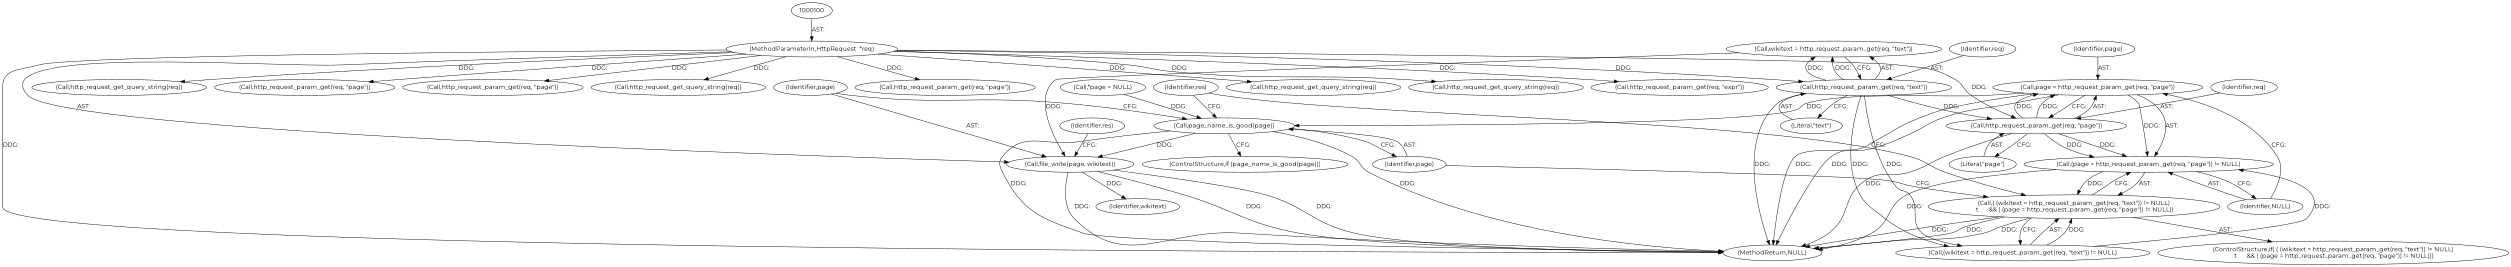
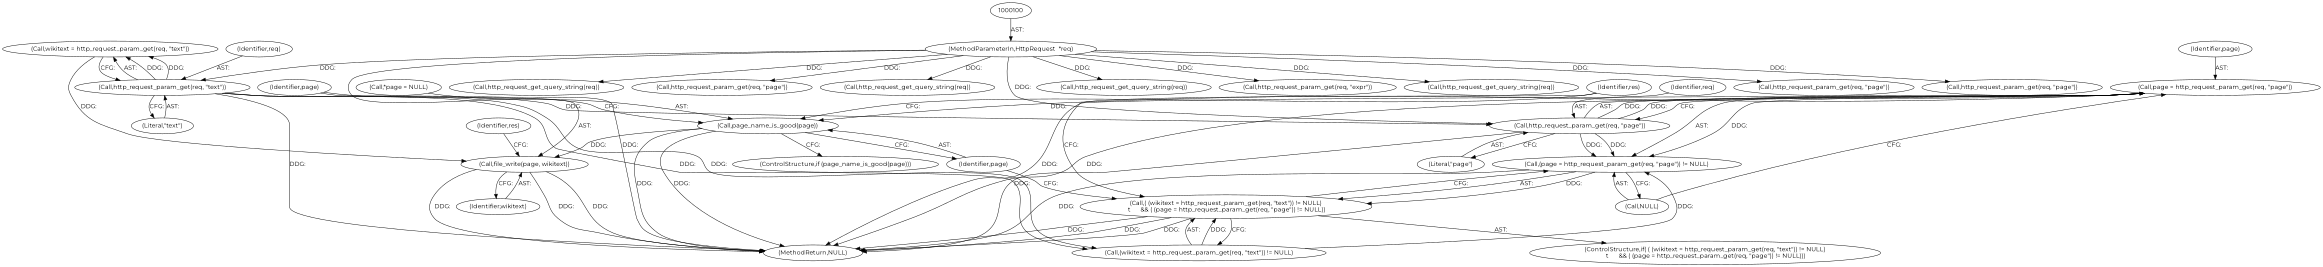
edge "(Call,*page = NULL)" -> "(Call,page_name_is_good(page))": label "DDG: " -> "AST: "
edge "(MethodParameterIn,HttpRequest  *req)" -> "(Call,file_write(page, wikitext))": now "(Identifier,wikitext)" -> "(Call,file_write(page, wikitext))"
edge "(Call,file_write(page, wikitext))" -> "(Identifier,wikitext)": label "DDG: " -> "CFG: "
node "(Identifier,NULL)": label "(Identifier,NULL)" -> "(Call,NULL)"
